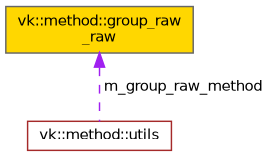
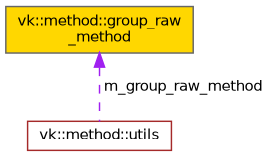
node "vk::method::group_raw _raw": label "vk::method::group_raw _raw" -> "vk::method::group_raw _method"
